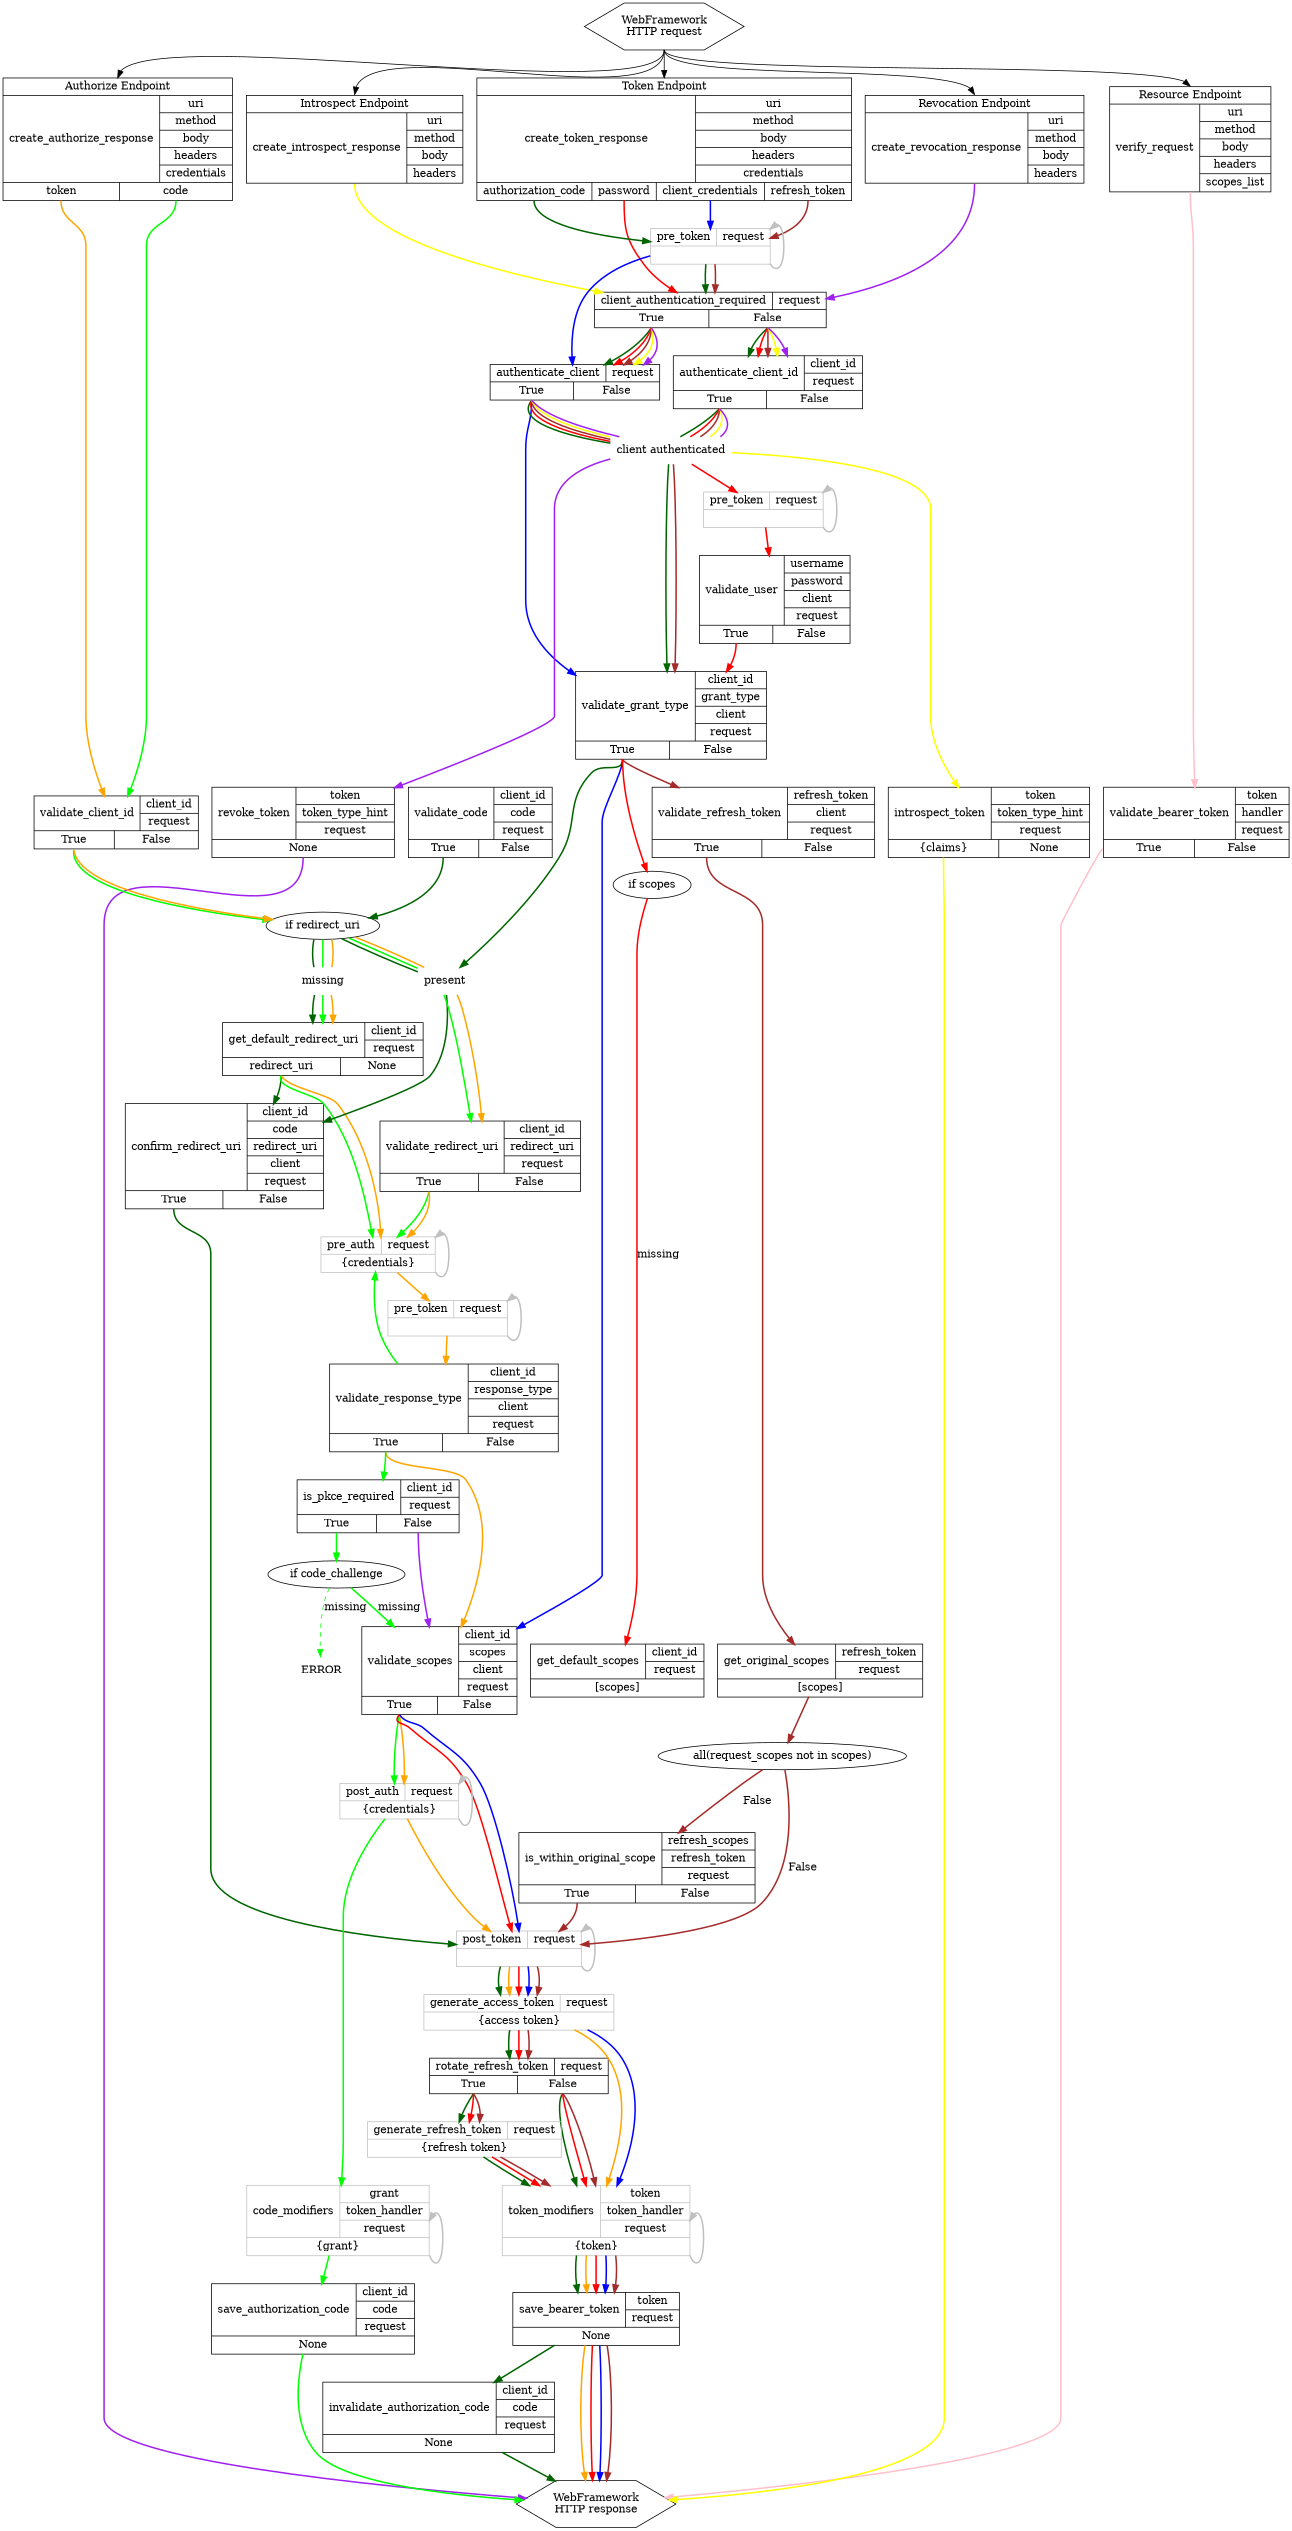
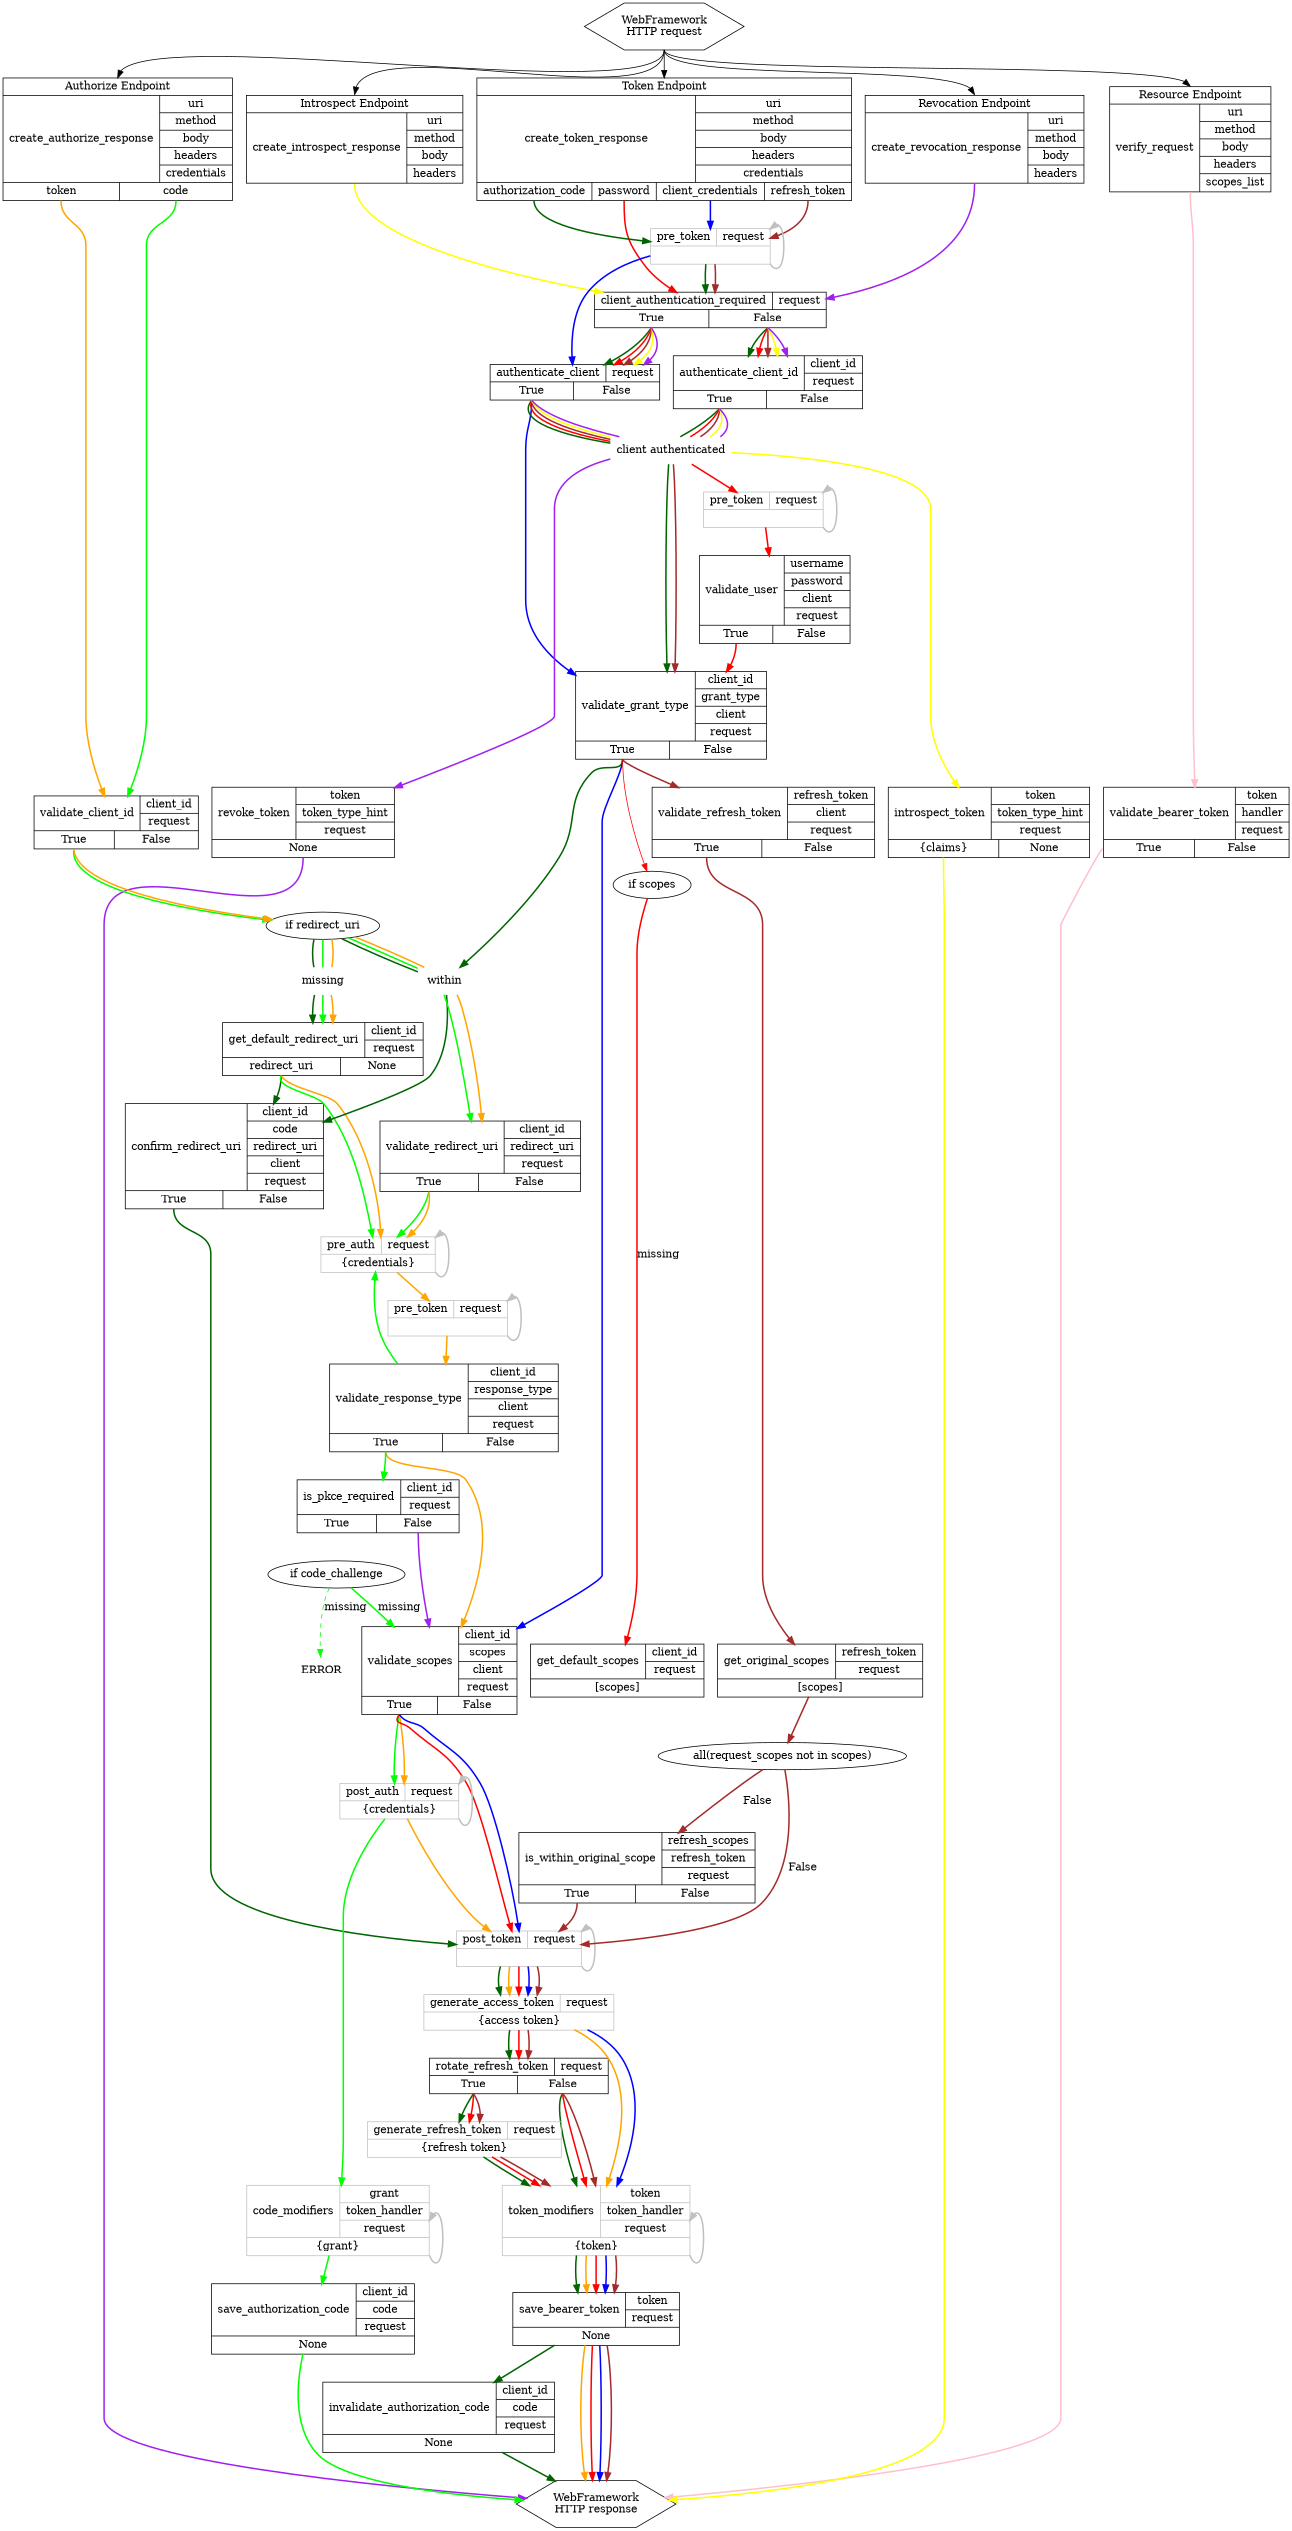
edge "validate_grant_type" -> "if scopes": style bold -> normal
node "validate_code": removed
node "present": label "present" -> "within"
edge "is_pkce_required" -> "if code_challenge": removed
